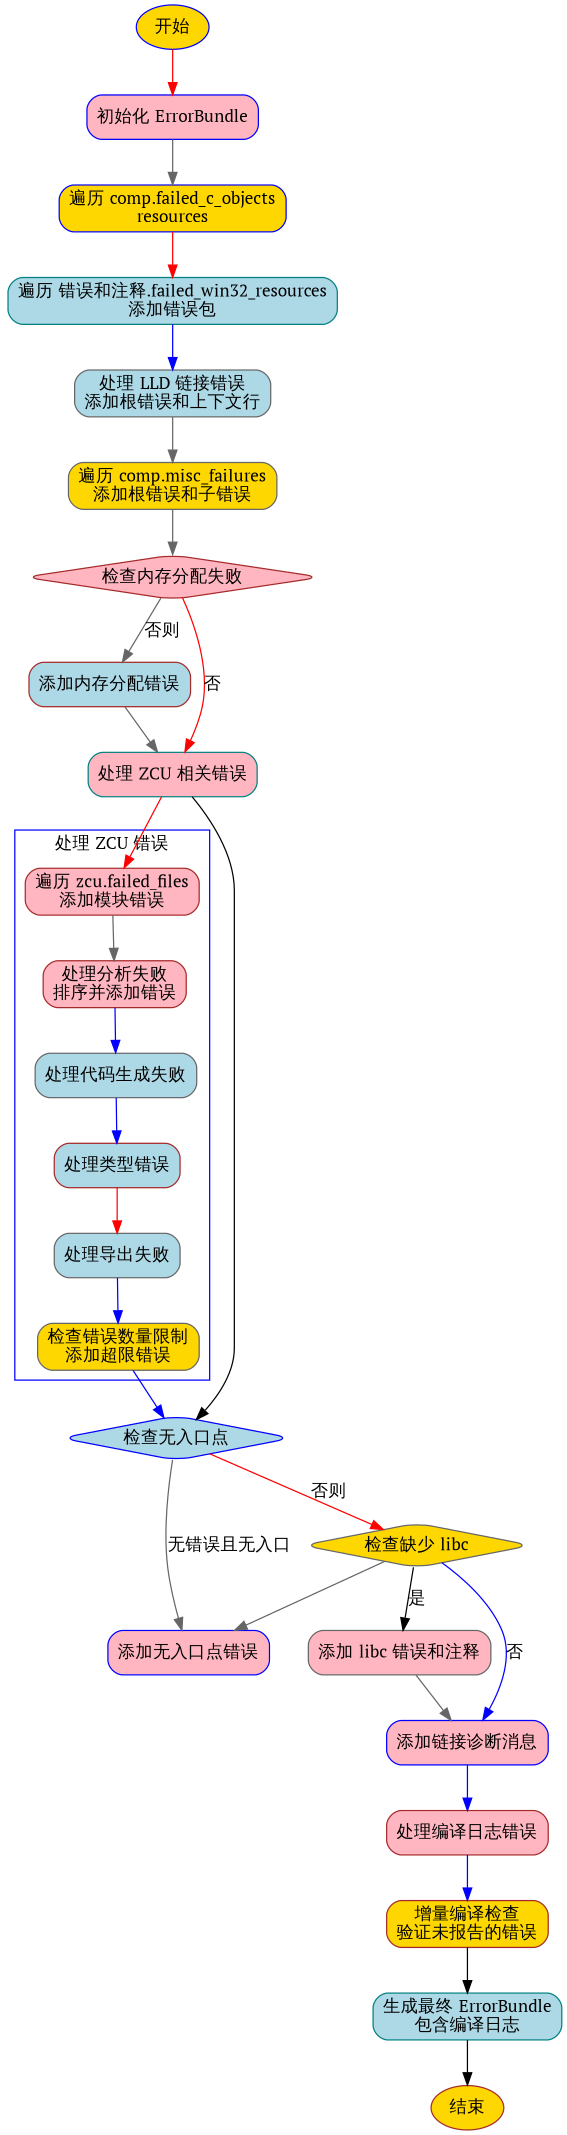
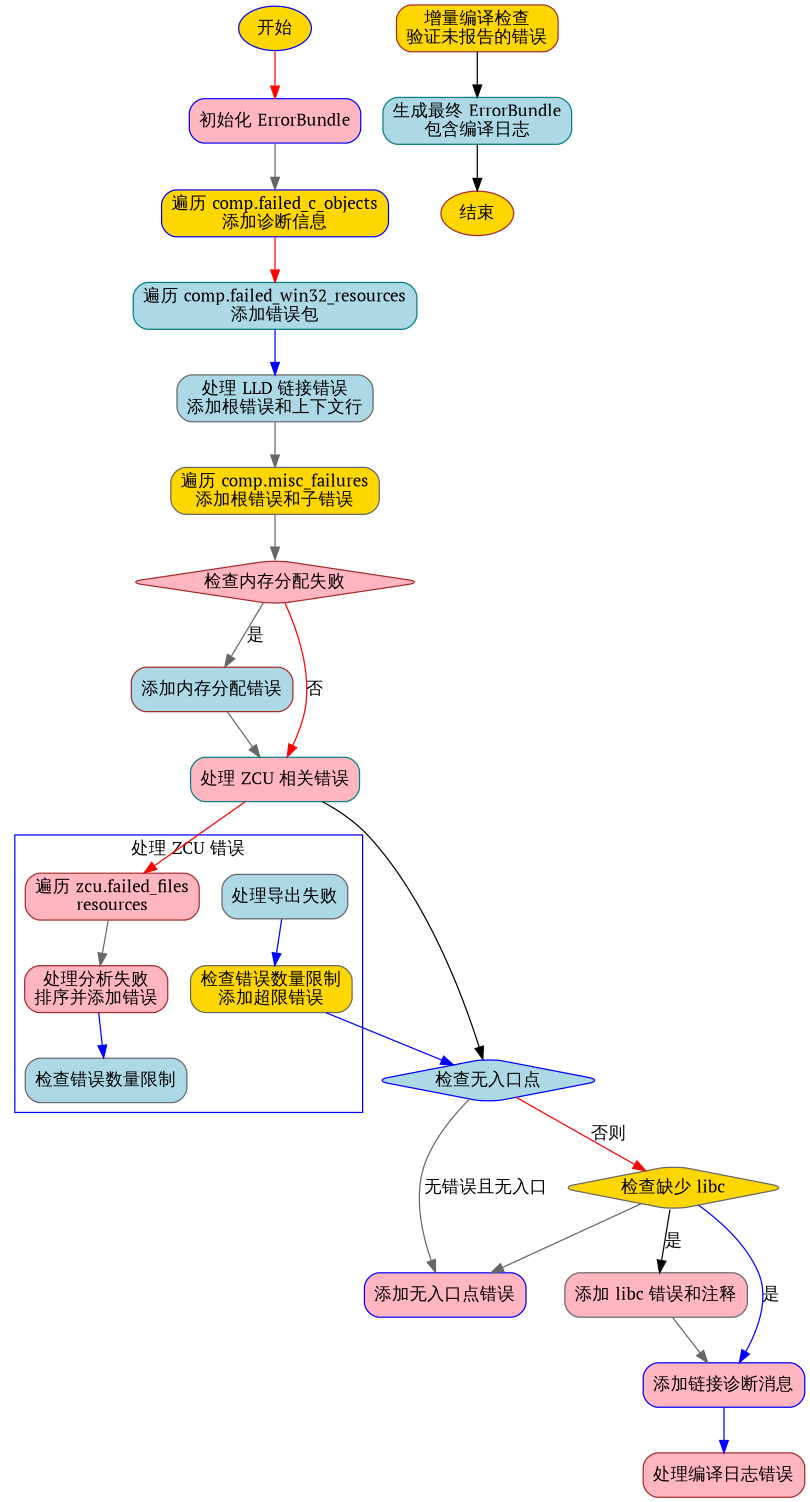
node "遍历 comp.failed_c_objects resources": label "遍历 comp.failed_c_objects resources" -> "遍历 comp.failed_c_objects 添加诊断信息"
node "遍历 错误和注释.failed_win32_resources 添加错误包": label "遍历 错误和注释.failed_win32_resources 添加错误包" -> "遍历 comp.failed_win32_resources 添加错误包"
edge "检查内存分配失败" -> "添加内存分配错误": label "否则" -> "是"
node "遍历 zcu.failed_files 添加模块错误": label "遍历 zcu.failed_files 添加模块错误" -> "遍历 zcu.failed_files resources"
node "处理代码生成失败": label "处理代码生成失败" -> "检查错误数量限制"
node "处理类型错误": removed
edge "检查缺少 libc" -> "添加链接诊断消息": label "否" -> "是"
edge "处理编译日志错误" -> "增量编译检查 验证未报告的错误": removed
